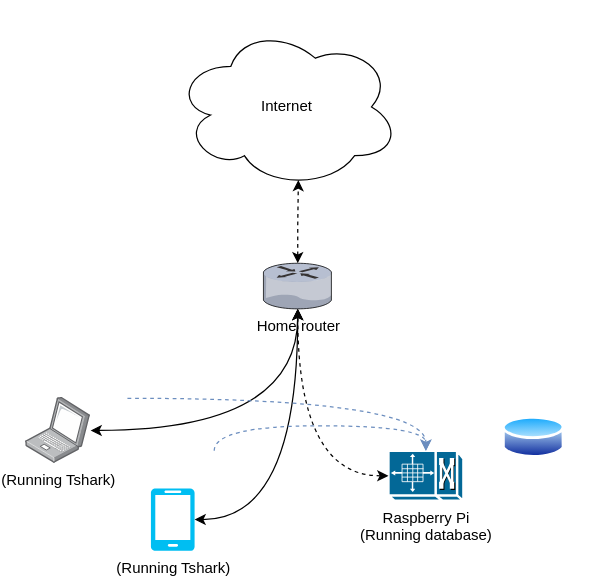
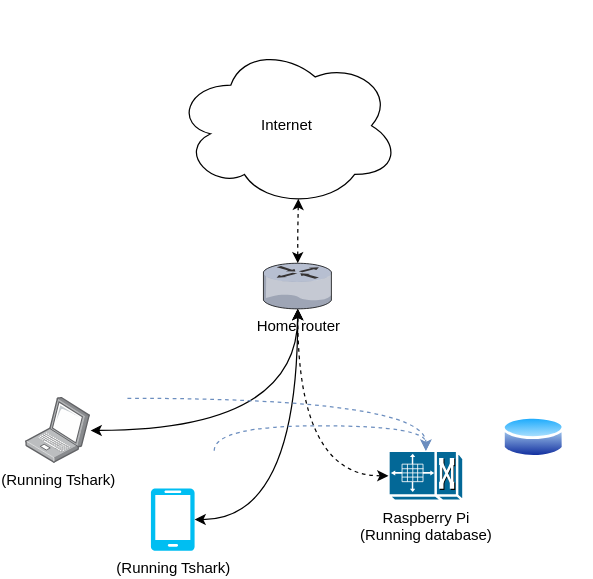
node "Internet": moved (287, 107) -> (287, 126)
